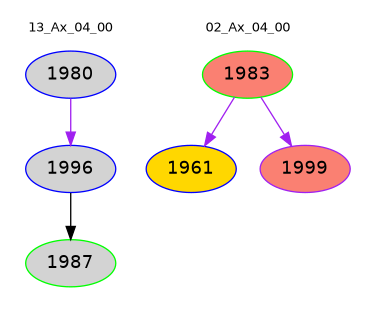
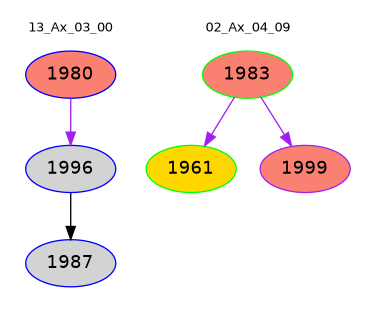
cluster "13_Ax_04_00": label "13_Ax_04_00" -> "13_Ax_03_00"
cluster "02_Ax_04_00": label "02_Ax_04_00" -> "02_Ax_04_09"
node "1980": fillcolor lightgrey -> salmon
node "1961": color blue -> green
node "1987": color green -> blue
